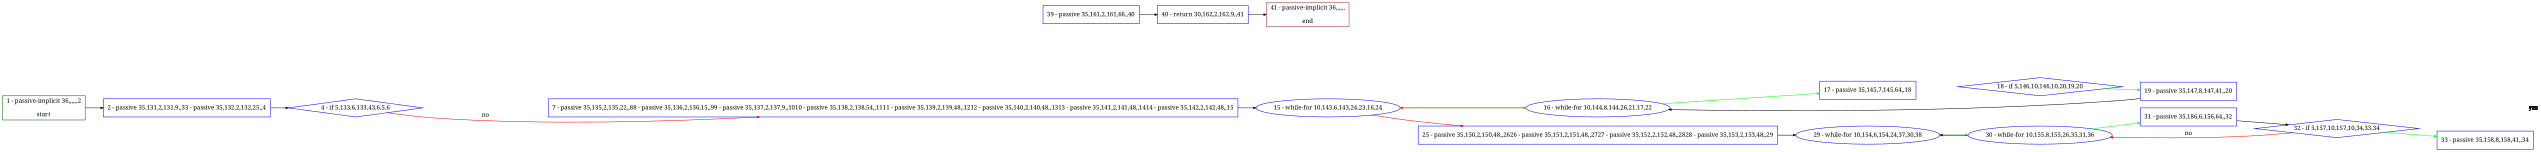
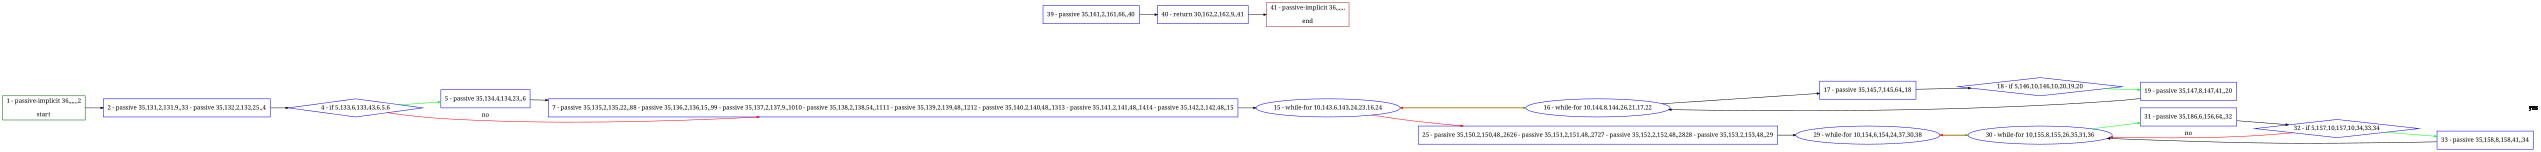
edge "17 - passive 35,145,7,145,64,,18" -> "18 - if 5,146,10,146,10,20,19,20": added
node "5 - passive 35,134,4,134,23,,6": added
edge "16 - while-for 10,144,8,144,26,21,17,22" -> "17 - passive 35,145,7,145,64,,18": color #00ff00 -> #000000
edge "30 - while-for 10,155,8,155,26,35,31,36" -> "29 - while-for 10,154,6,154,24,37,30,38": color #000000 -> #ff0000
edge "33 - passive 35,158,8,158,41,,34" -> "30 - while-for 10,155,8,155,26,35,31,36": added
